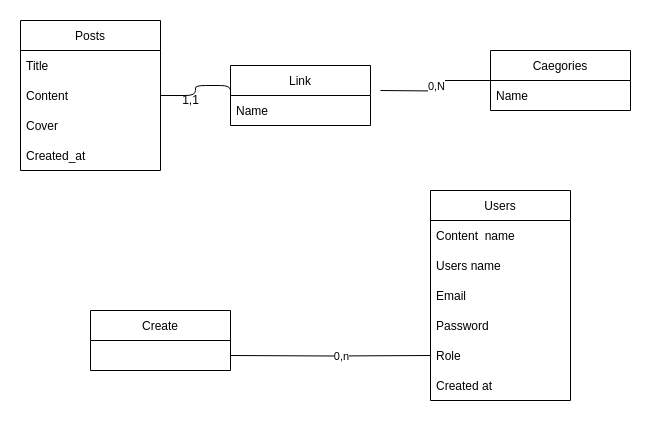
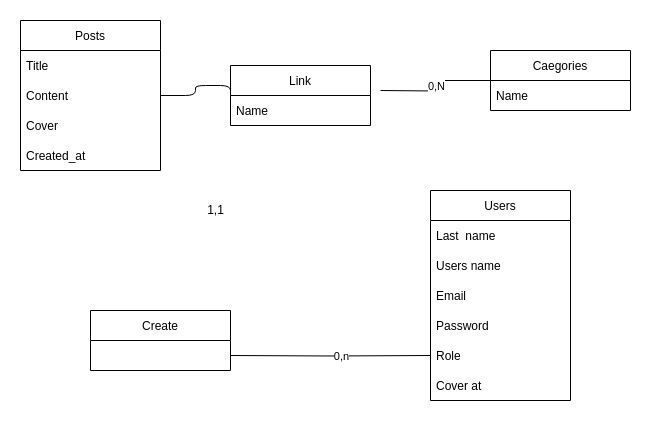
node "1,1": moved (191, 101) -> (216, 211)
node "Content name": label "Content name" -> "Last name"
node "Created at": label "Created at" -> "Cover at"
